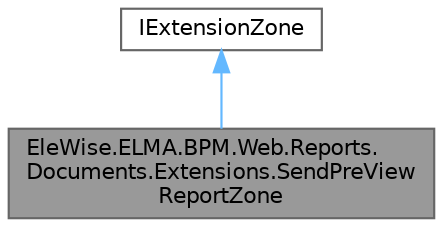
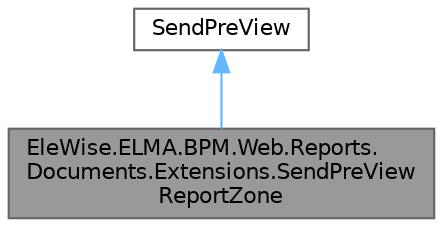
node "IExtensionZone": label "IExtensionZone" -> "SendPreView"
